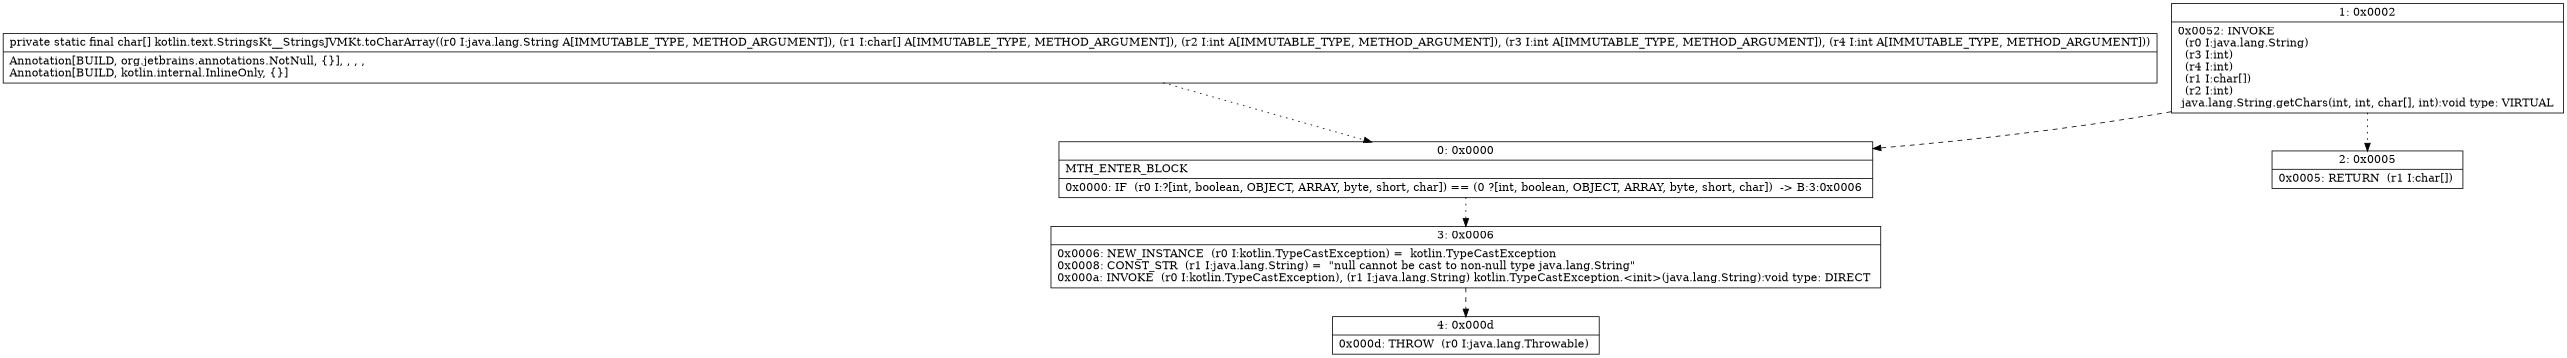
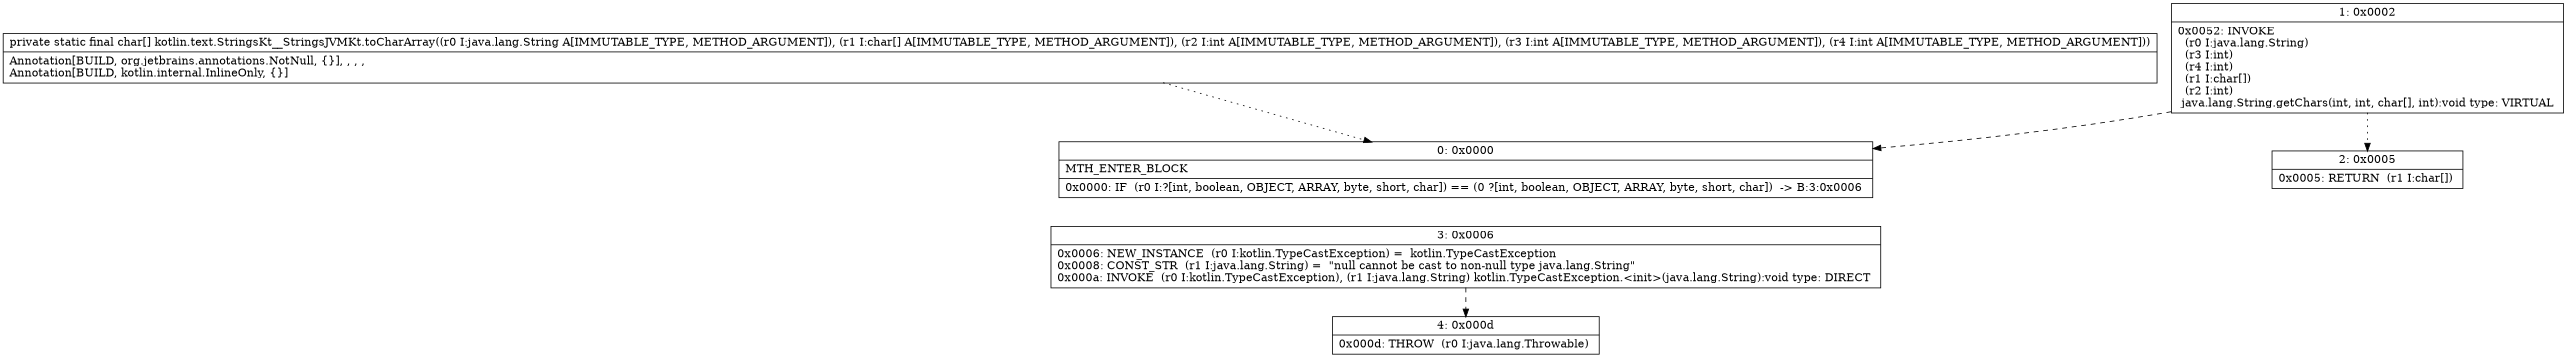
edge "0: 0x0000" -> "3: 0x0006": removed
